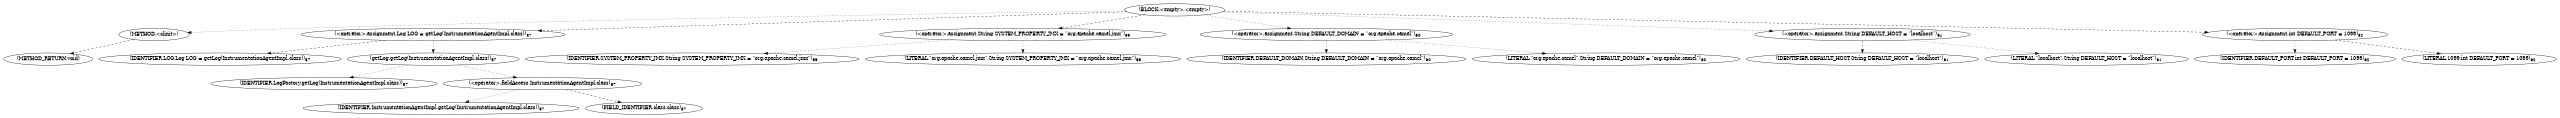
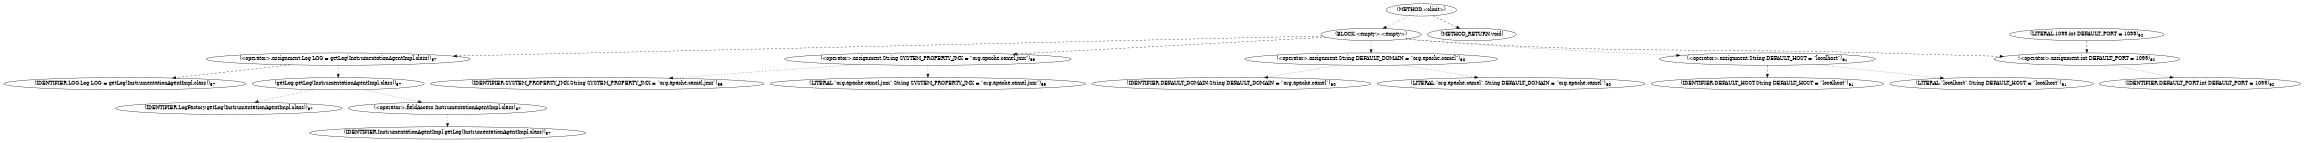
edge "(BLOCK,<empty>,<empty>)" -> "(METHOD,<clinit>)": reversed
edge "(<operator>.assignment,int DEFAULT_PORT = 1099)" -> "(LITERAL,1099,int DEFAULT_PORT = 1099)": reversed
node "(FIELD_IDENTIFIER,class,class)": removed
